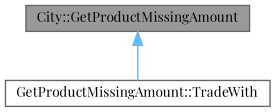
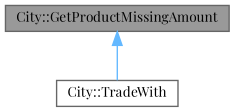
node "GetProductMissingAmount::TradeWith": label "GetProductMissingAmount::TradeWith" -> "City::TradeWith"
